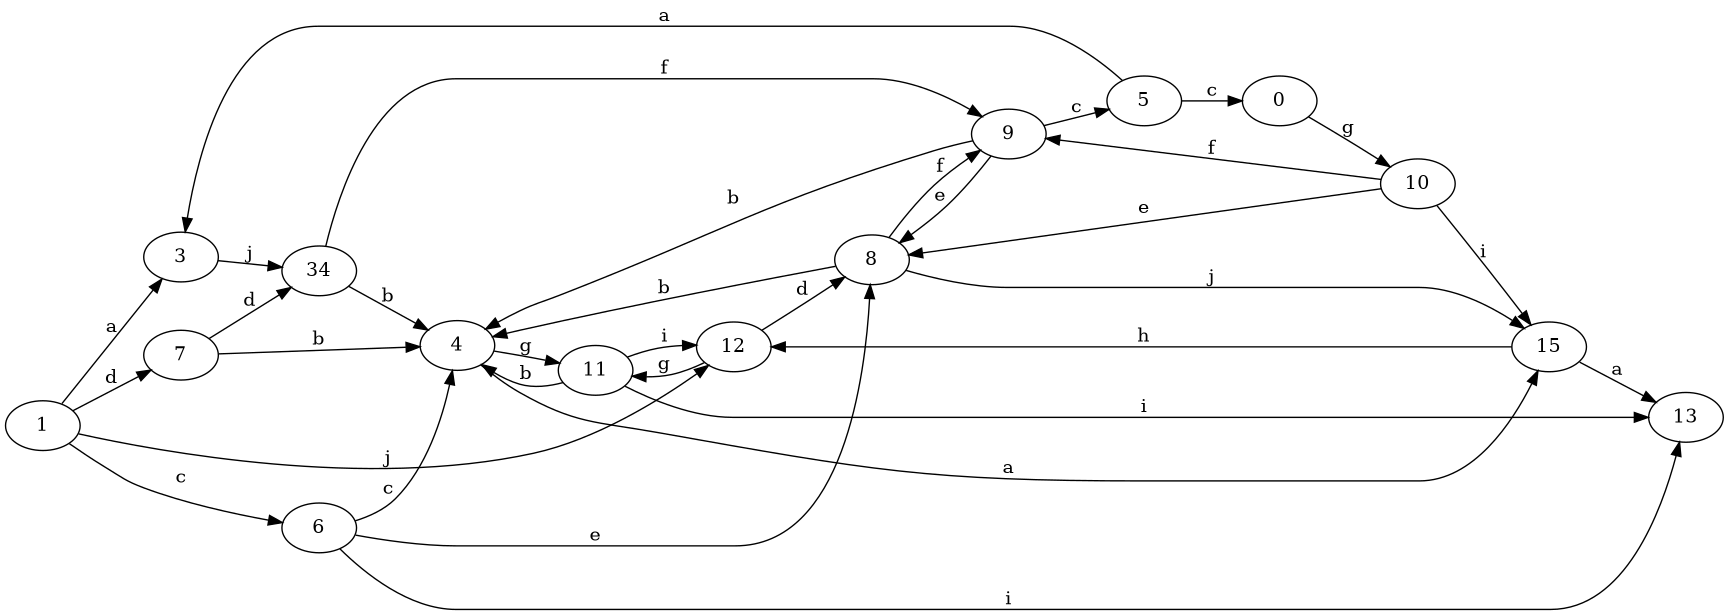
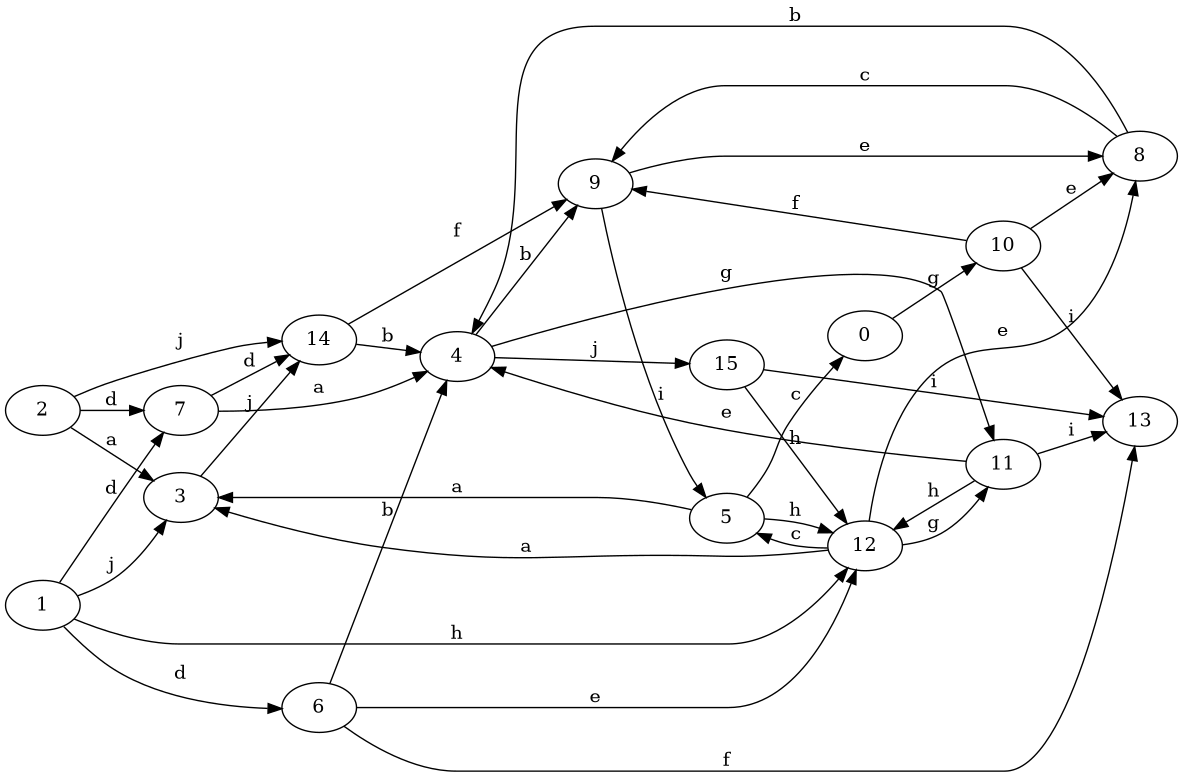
edge "9" -> "5": label "c" -> "i"
edge "8" -> "9": label "f" -> "c"
edge "9" -> "4": reversed
edge "10" -> "15": now "10" -> "13"
node "34": label "34" -> "14"
edge "8" -> "15": removed, label "j"
edge "12" -> "8": label "d" -> "e"
edge "1" -> "3": label "a" -> "j"
edge "11" -> "12": label "i" -> "h"
edge "7" -> "4": label "b" -> "a"
edge "15" -> "13": label "a" -> "i"
edge "11" -> "4": label "b" -> "e"
node "2": added
edge "1" -> "12": label "j" -> "h"
edge "4" -> "15": label "a" -> "j"
edge "1" -> "6": label "c" -> "d"
edge "6" -> "4": label "c" -> "b"
edge "5" -> "12": added, label "h"
edge "12" -> "5": added, label "c"
edge "6" -> "8": now "6" -> "12"
edge "12" -> "3": added, label "a"
edge "6" -> "13": label "i" -> "f"
